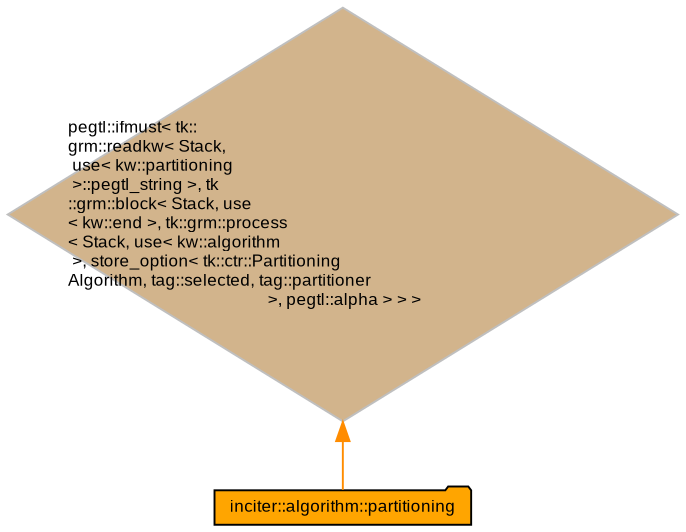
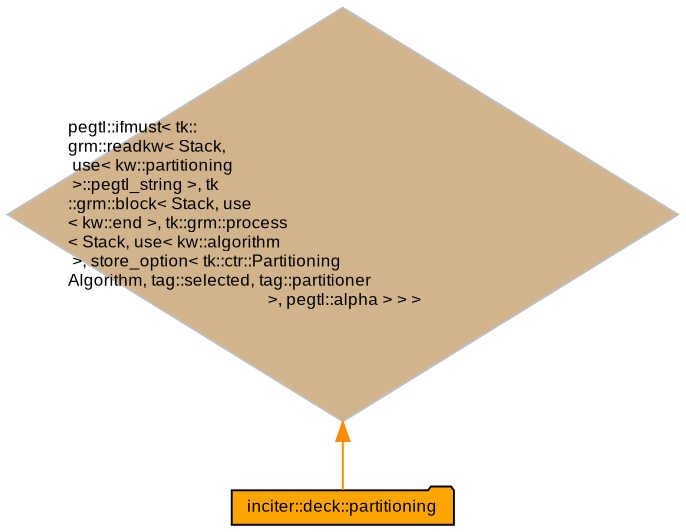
node "inciter::algorithm::partitioning": label "inciter::algorithm::partitioning" -> "inciter::deck::partitioning"
